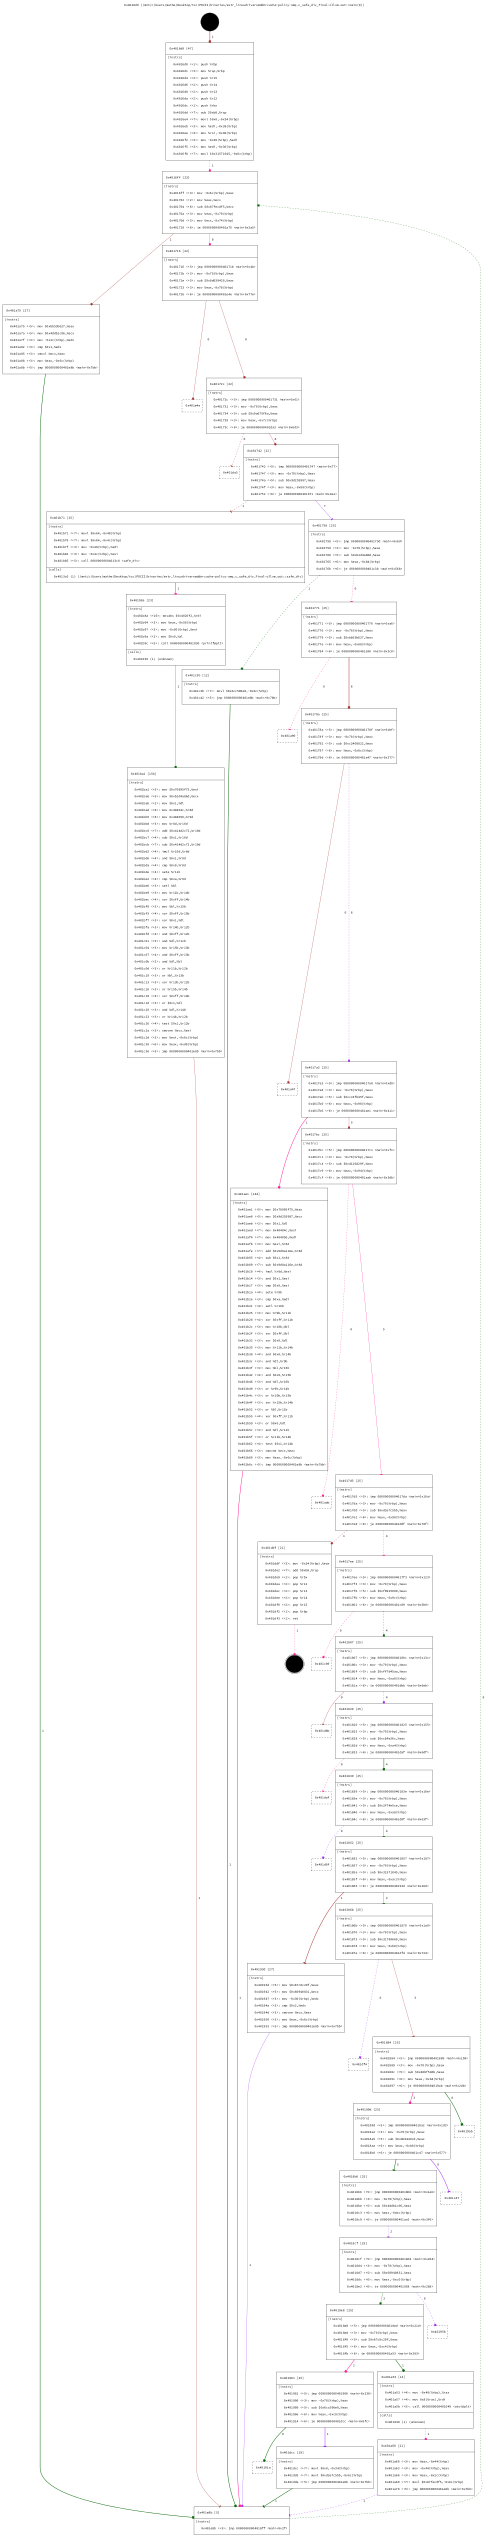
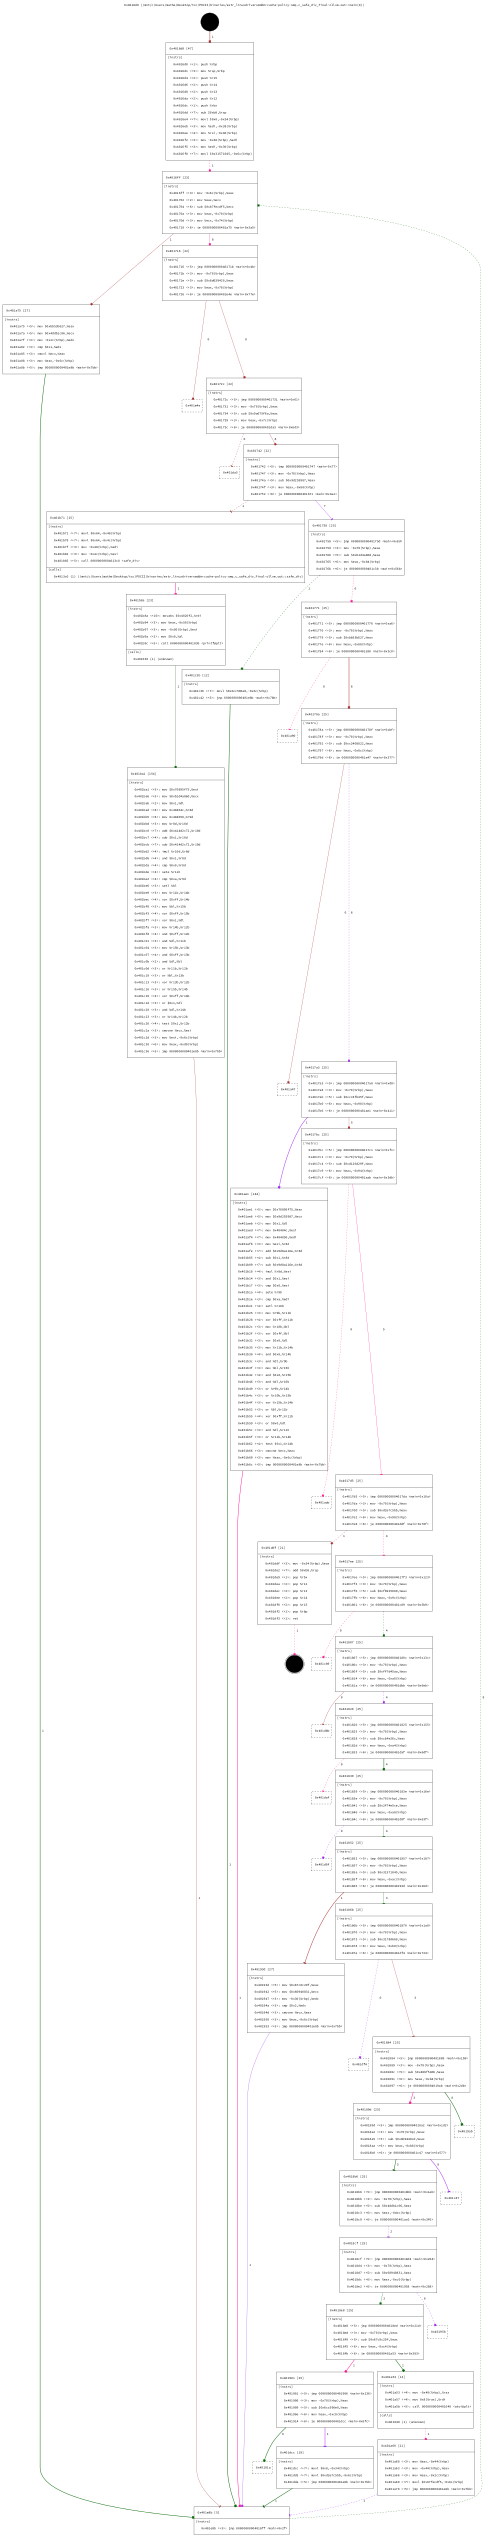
edge "0x401758 [25]" -> "0x401771 [25]": arrowhead tee -> box
edge "0x4017a3 [25]" -> "0x401ae1 [144]": color deeppink -> purple
